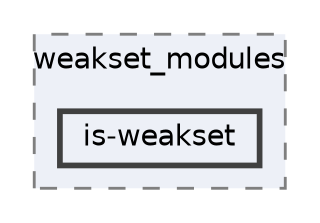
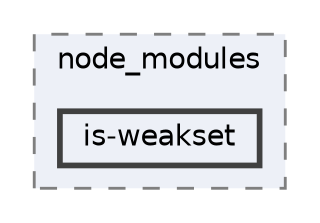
cluster "weakset_modules": label "weakset_modules" -> "node_modules"
